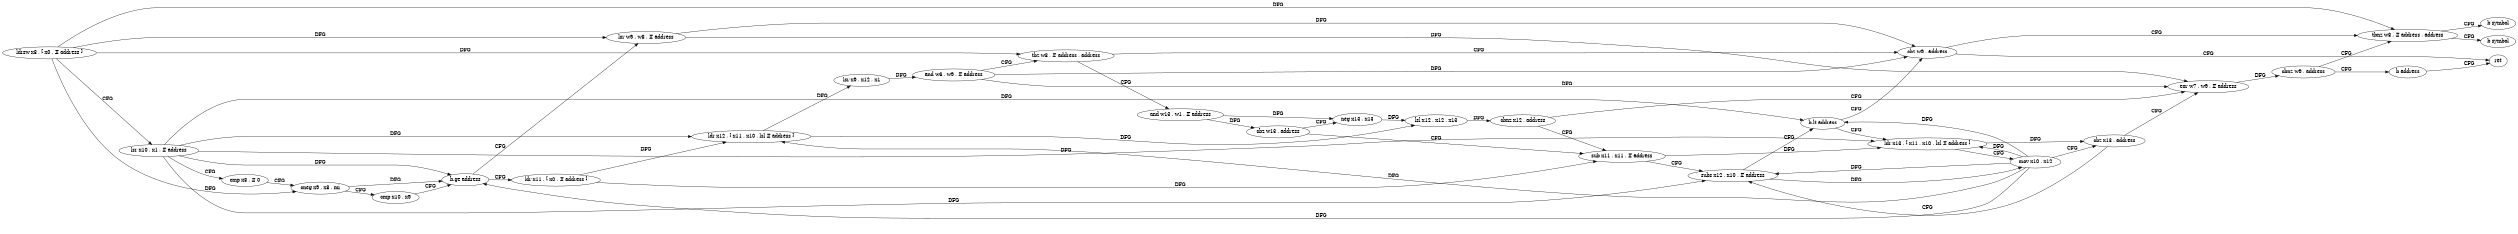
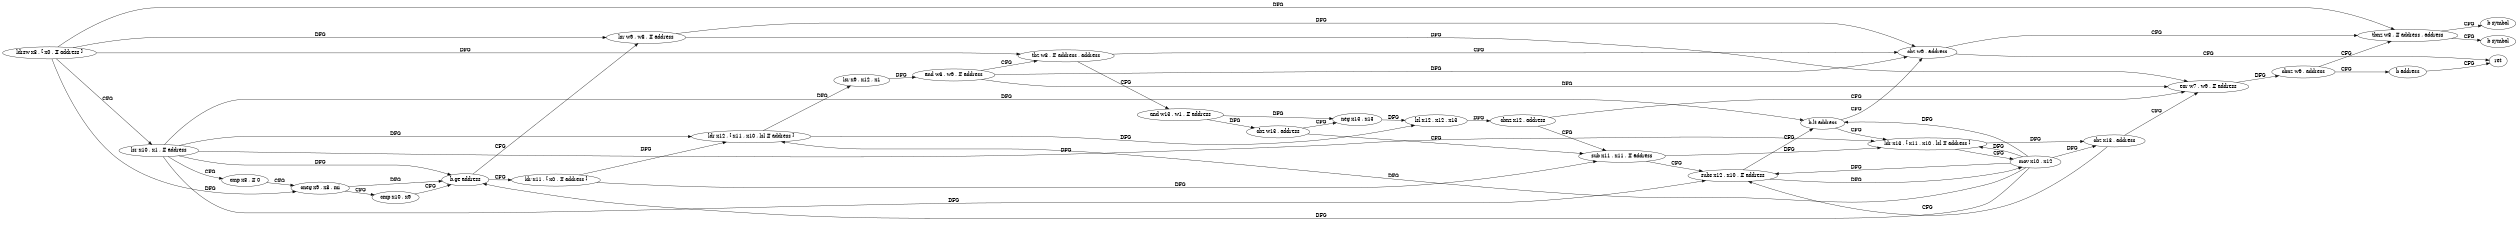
edge "mov x10 , x12" -> "cbz x13 , address": label "CFG" -> "DFG"
